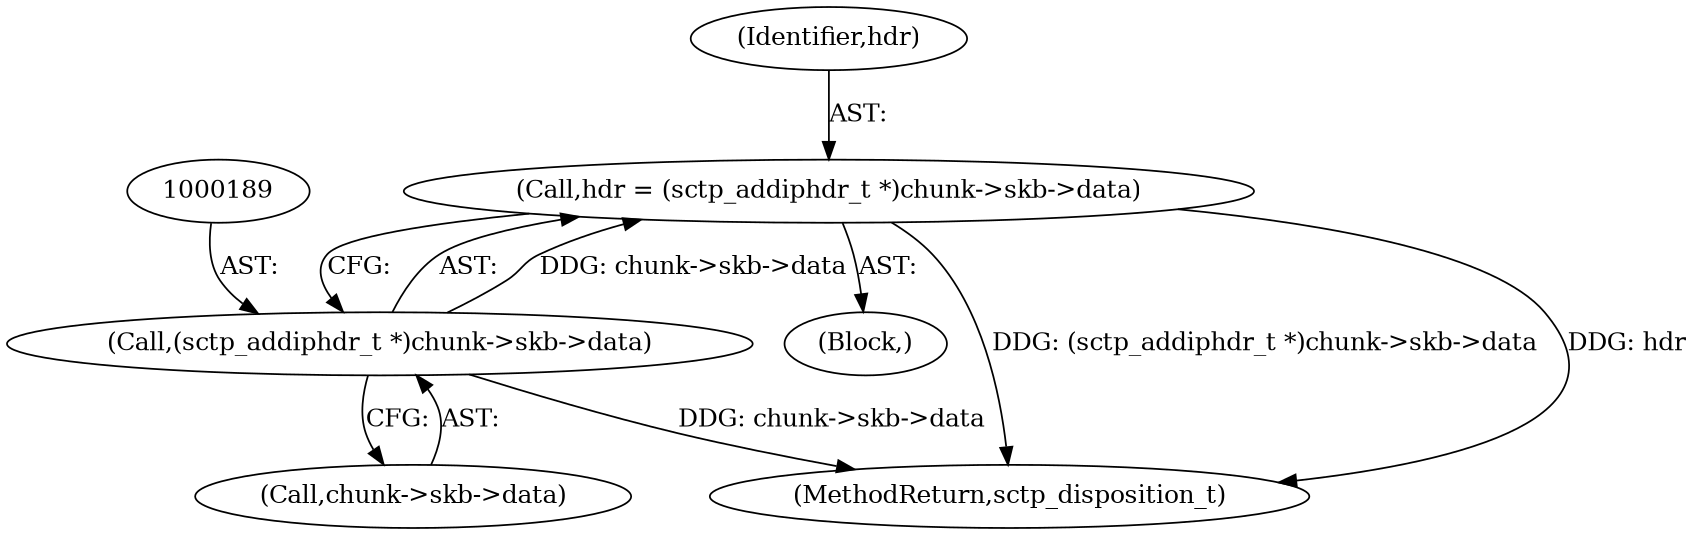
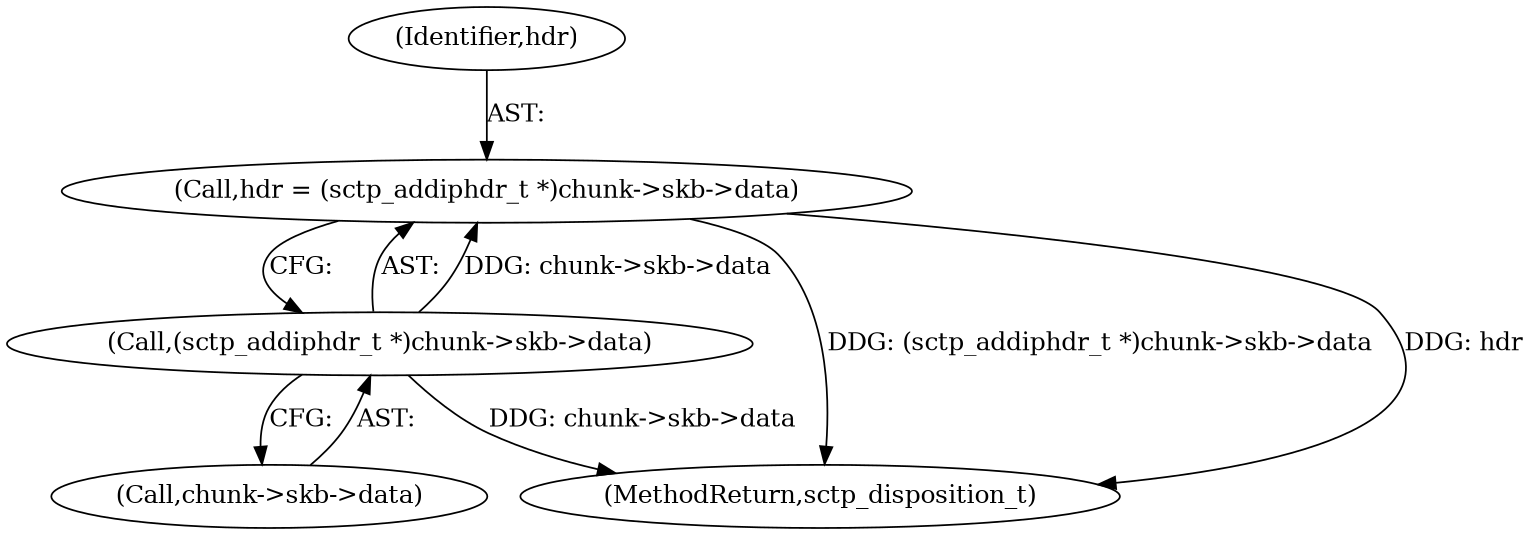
node "1000189": removed
node "(Block,)": removed
